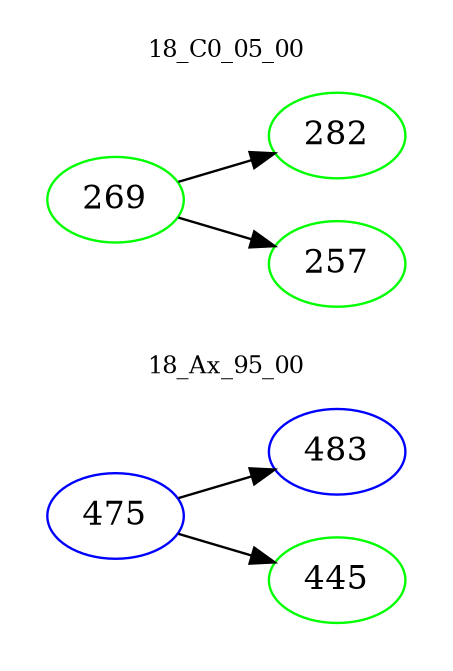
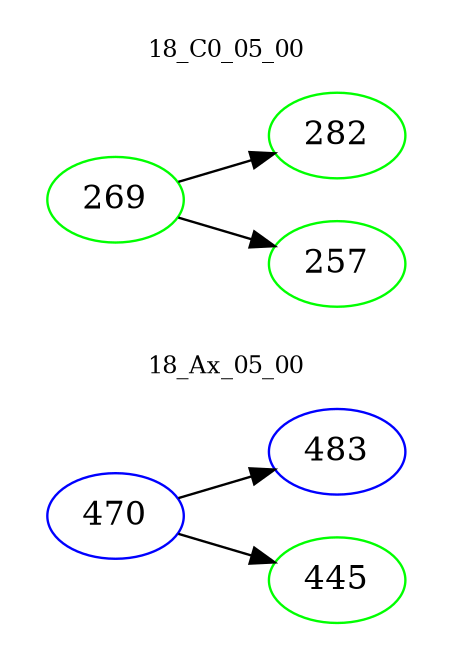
cluster "18_Ax_95_00": label "18_Ax_95_00" -> "18_Ax_05_00"
node "475": label "475" -> "470"
